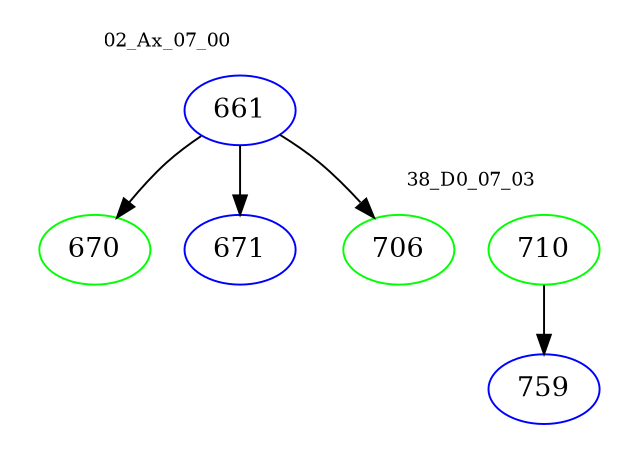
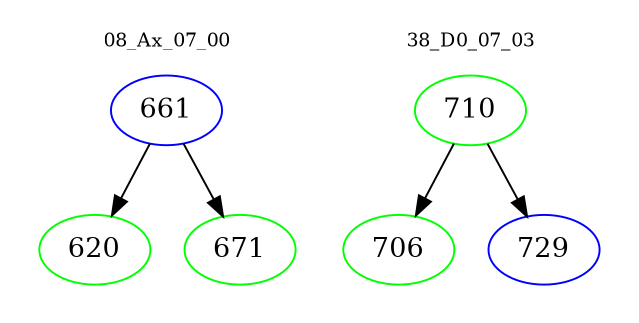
cluster "02_Ax_07_00": label "02_Ax_07_00" -> "08_Ax_07_00"
edge "661" -> "706": now "710" -> "706"
node "670": label "670" -> "620"
node "671": color blue -> green
node "759": label "759" -> "729"
